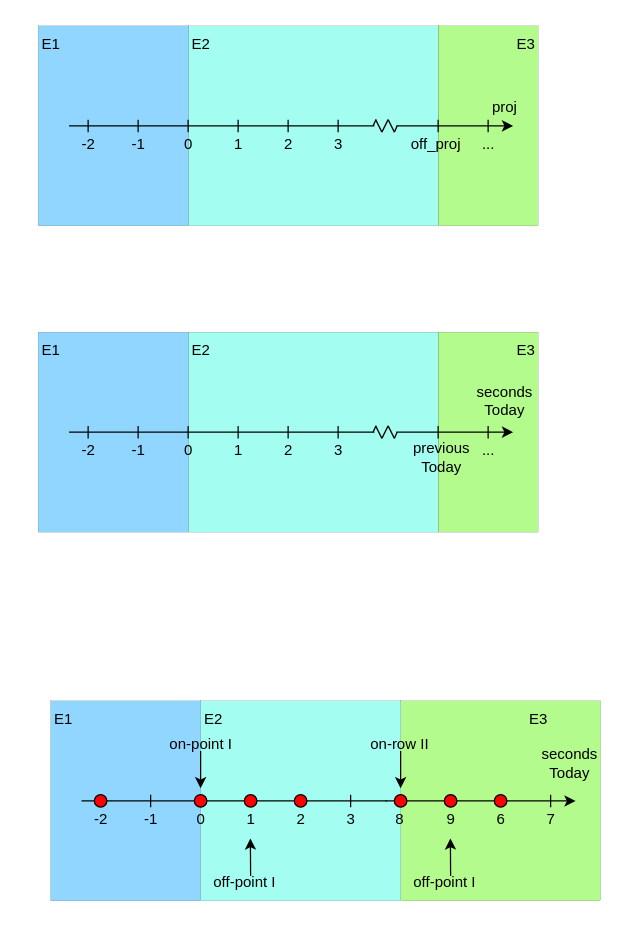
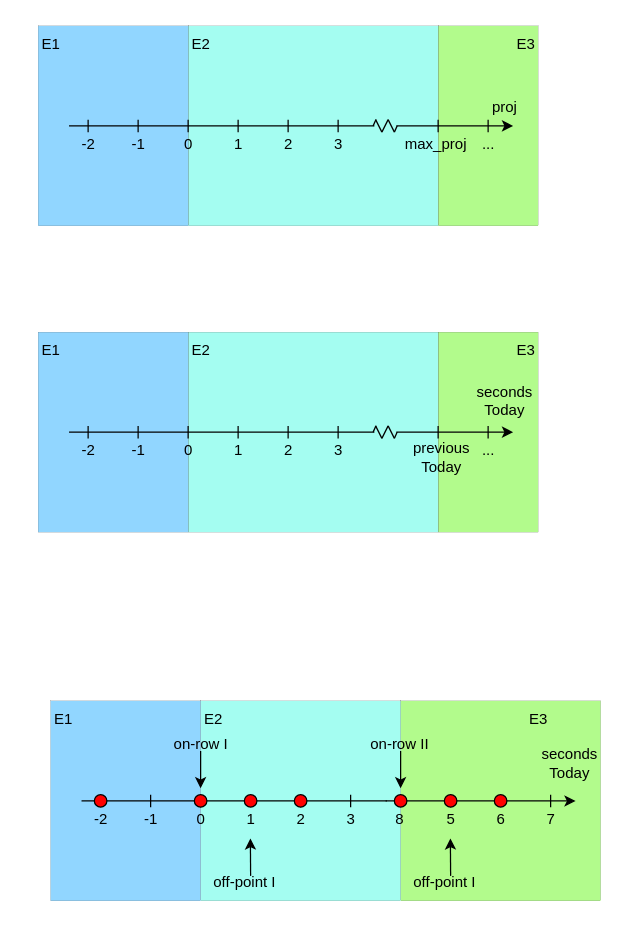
node "off_proj": label "off_proj" -> "max_proj"
node "on-point I": label "on-point I" -> "on-row I"
node "9": label "9" -> "5"
